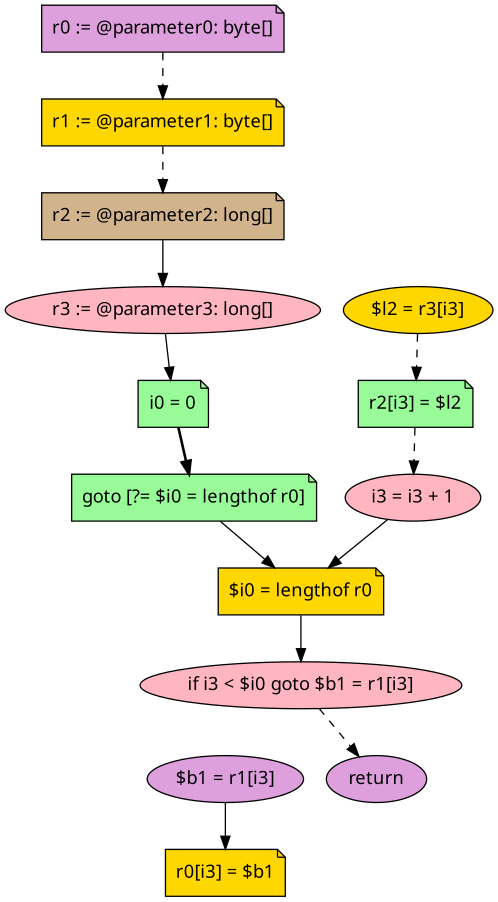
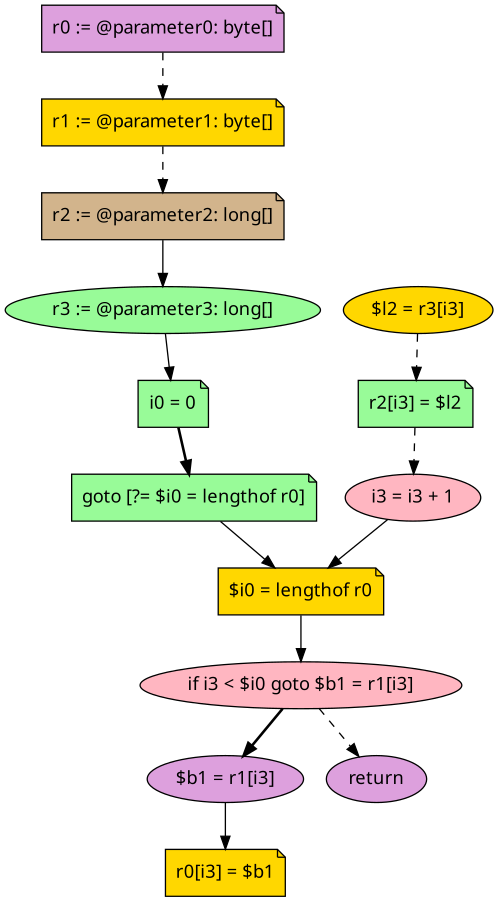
node "r3 := @parameter3: long[]": fillcolor lightpink -> palegreen
edge "if i3 < $i0 goto $b1 = r1[i3]" -> "$b1 = r1[i3]": added
